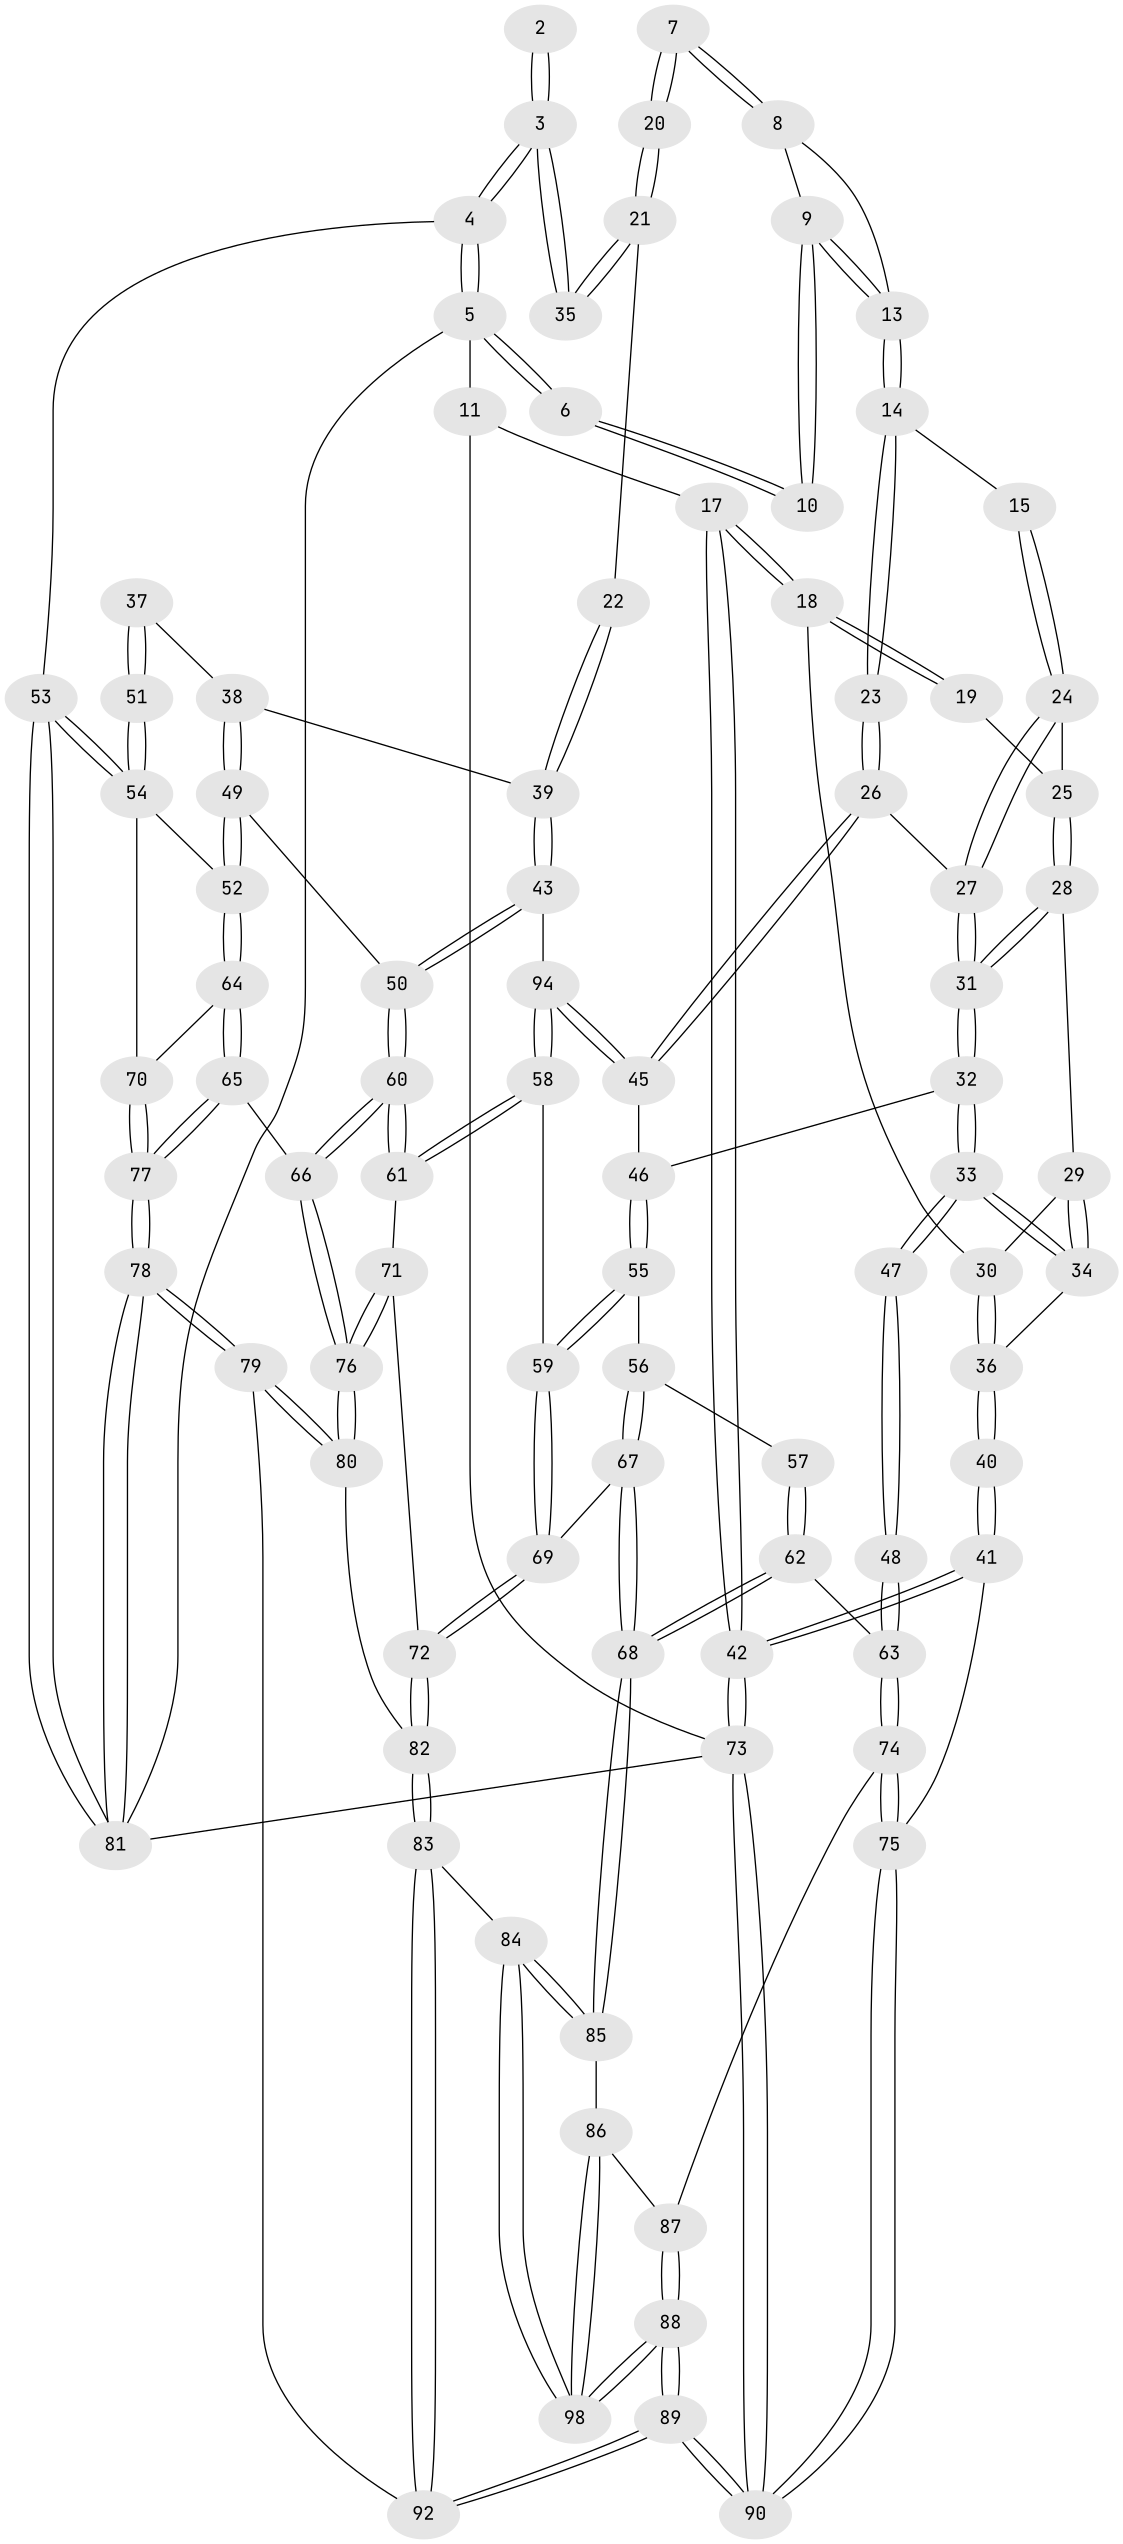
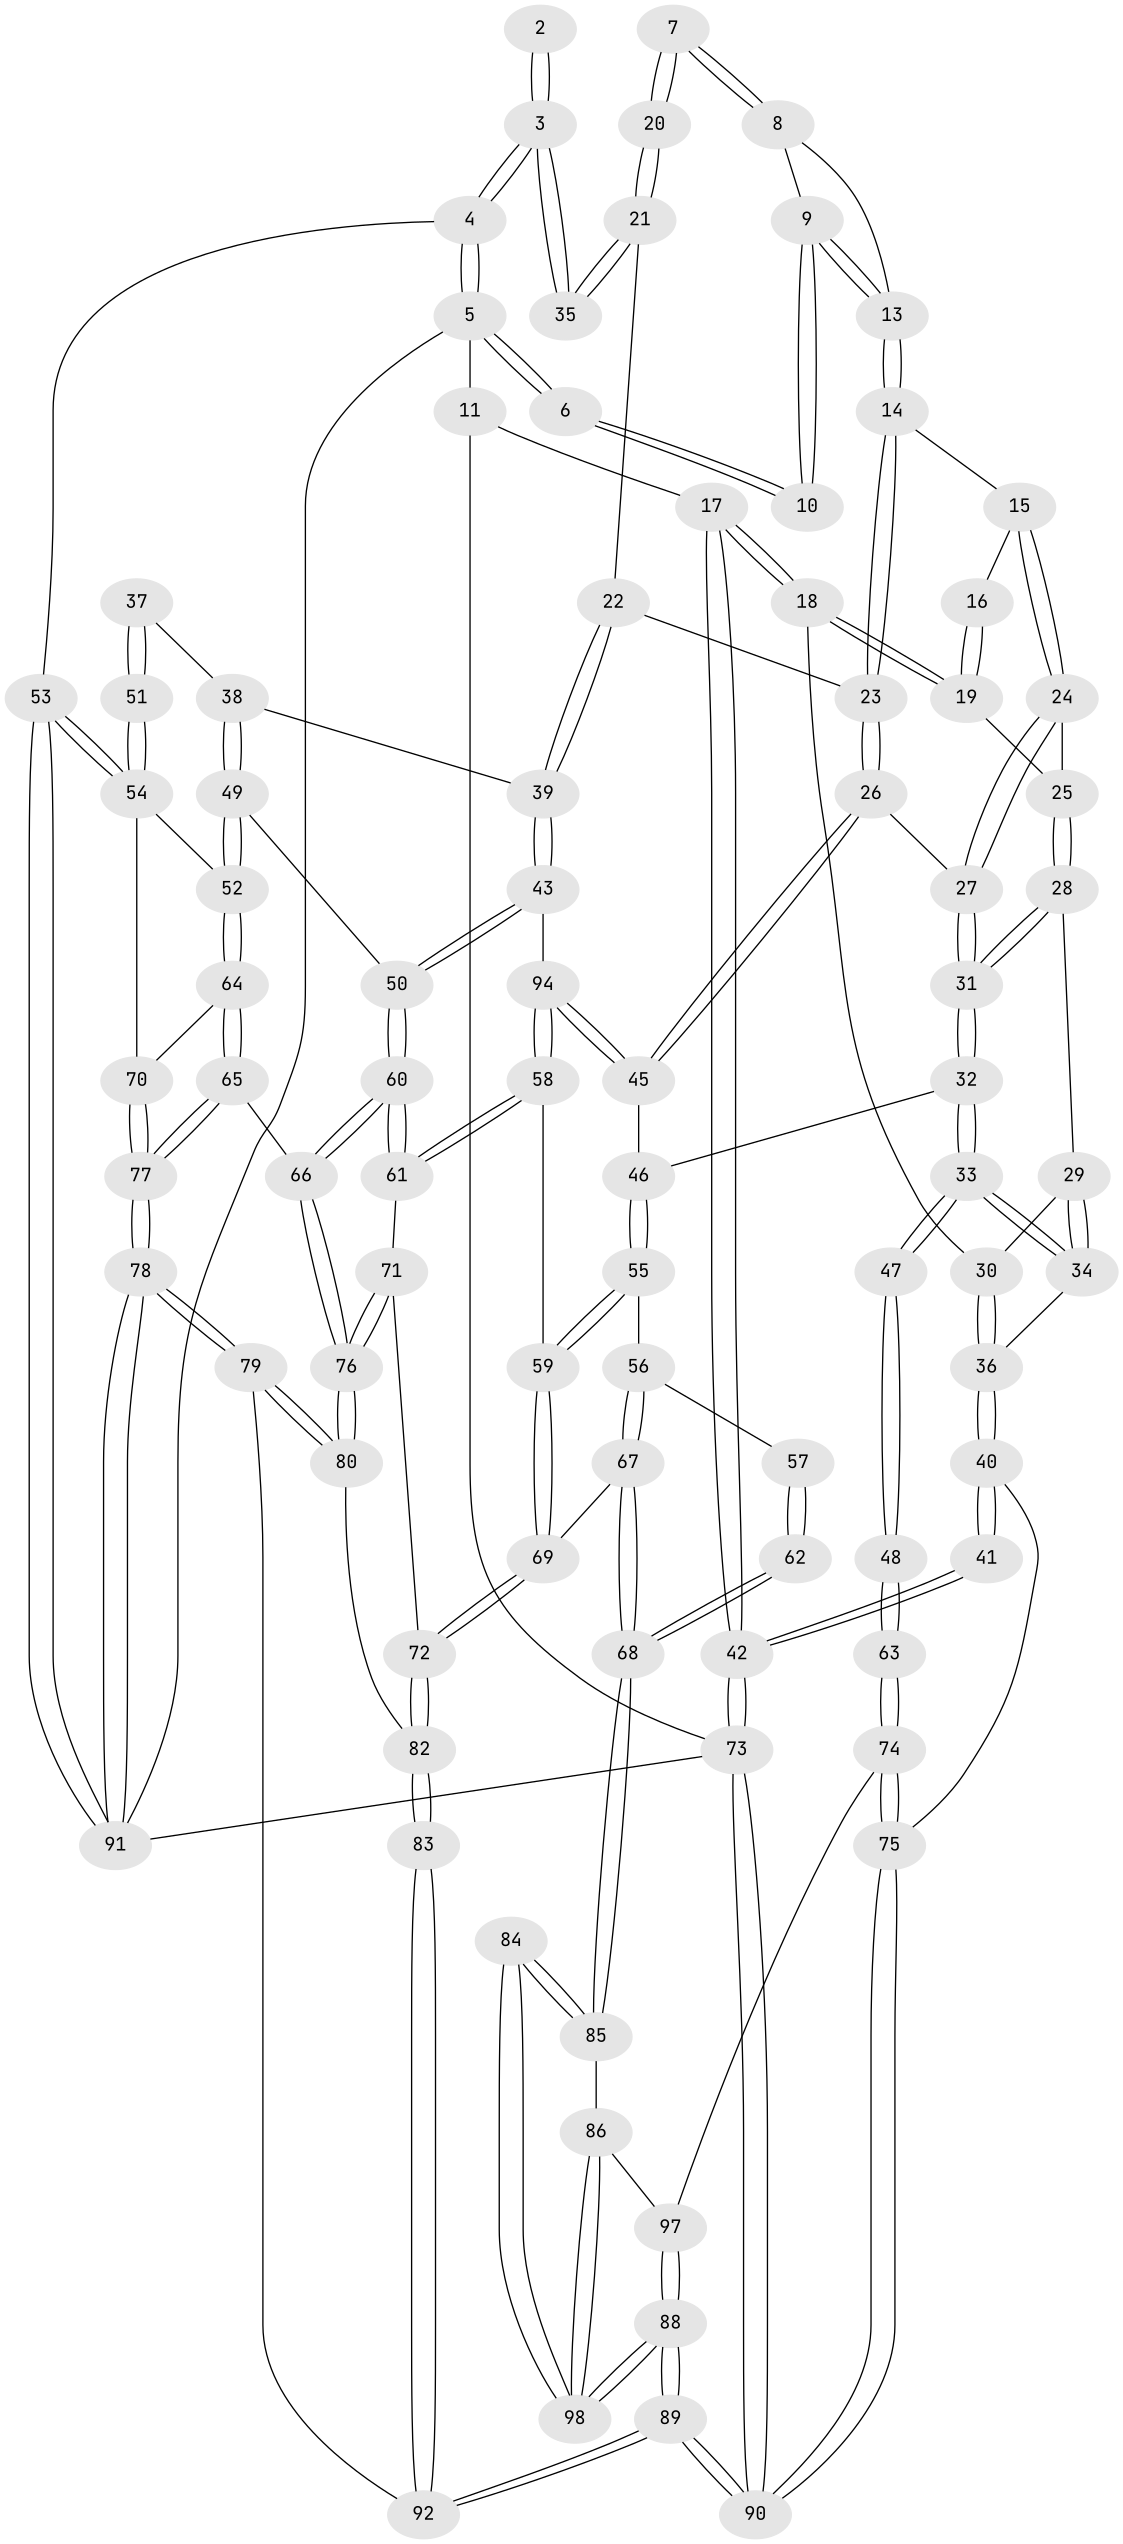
node "16": added
edge "22" -- "23": added
edge "62" -- "63": removed
edge "41" -- "75": now "40" -- "75"
node "81": label "81" -> "91"
edge "83" -- "84": removed
node "87": label "87" -> "97"
